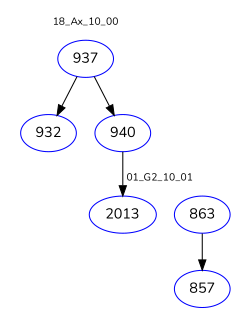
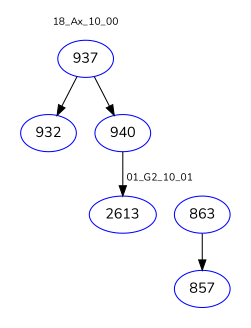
node "2013": label "2013" -> "2613"
